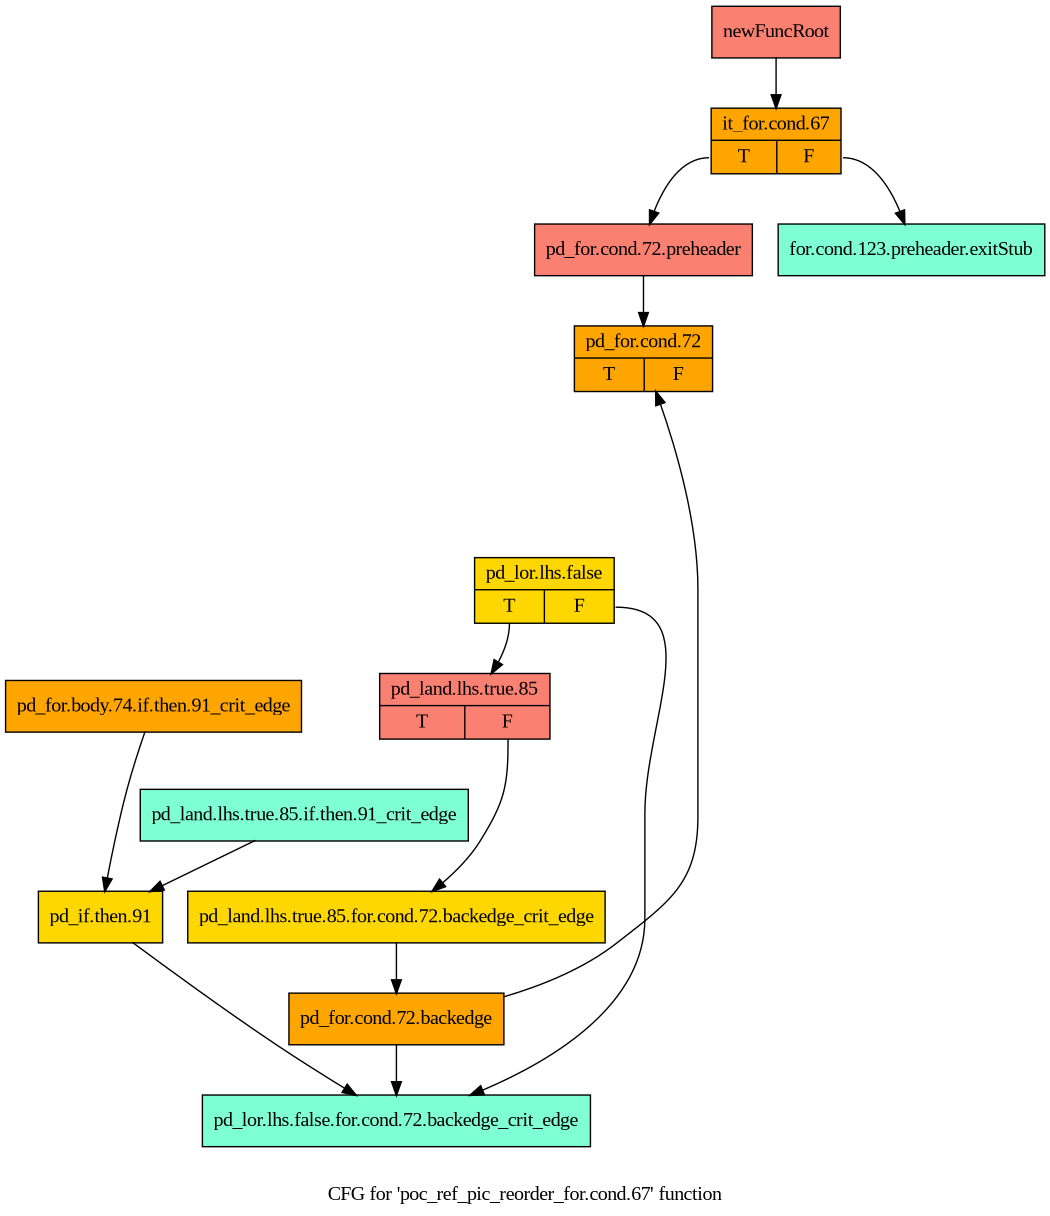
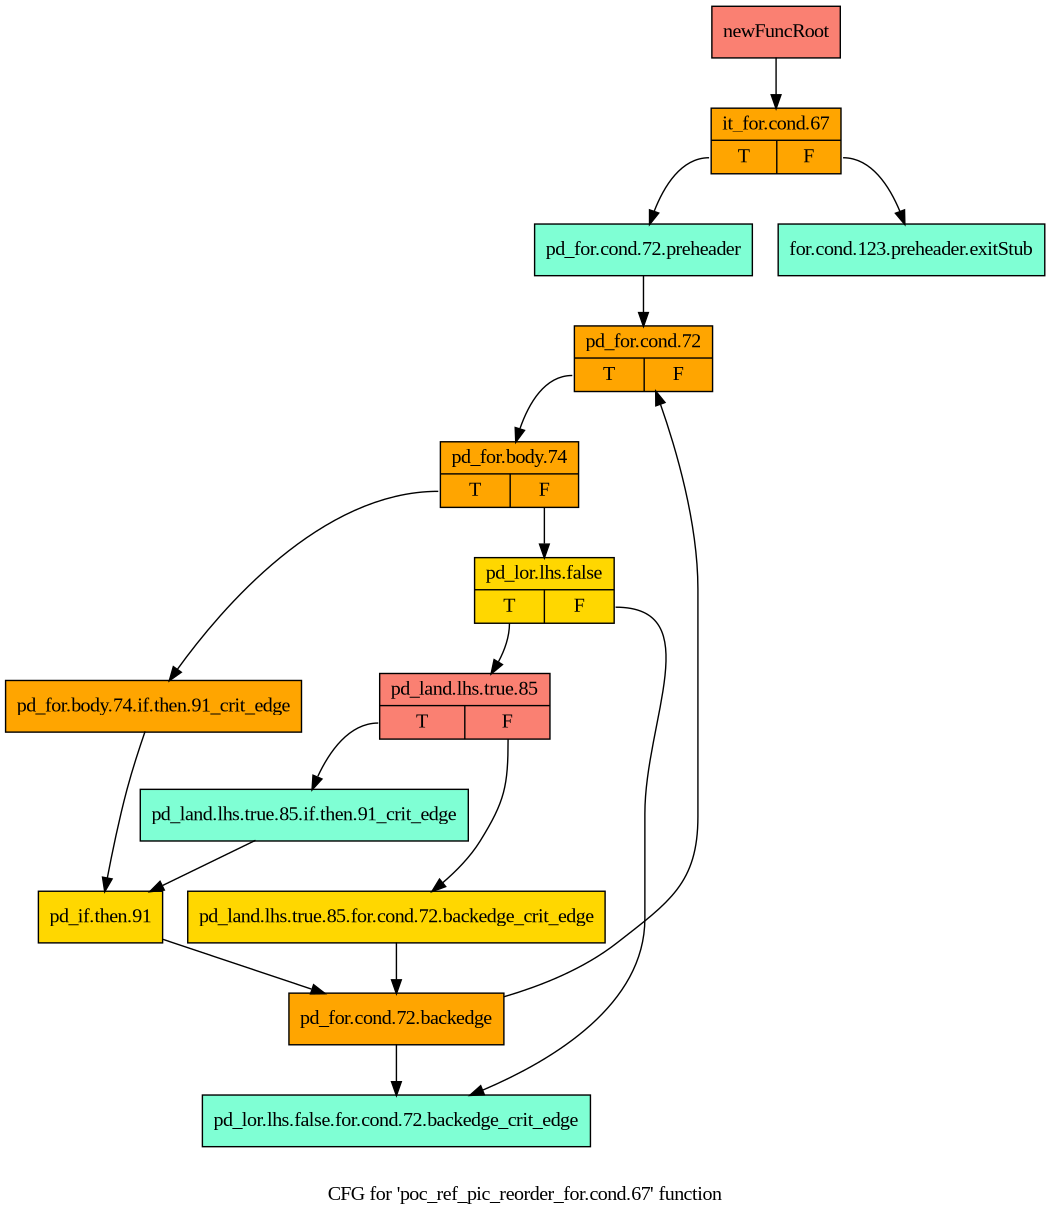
node "pd_for.cond.72.preheader": fillcolor salmon -> aquamarine
node "pd_for.body.74": added
edge "pd_land.lhs.true.85" -> "pd_land.lhs.true.85.if.then.91_crit_edge": added
edge "pd_if.then.91" -> "pd_lor.lhs.false.for.cond.72.backedge_crit_edge": now "pd_if.then.91" -> "pd_for.cond.72.backedge"
